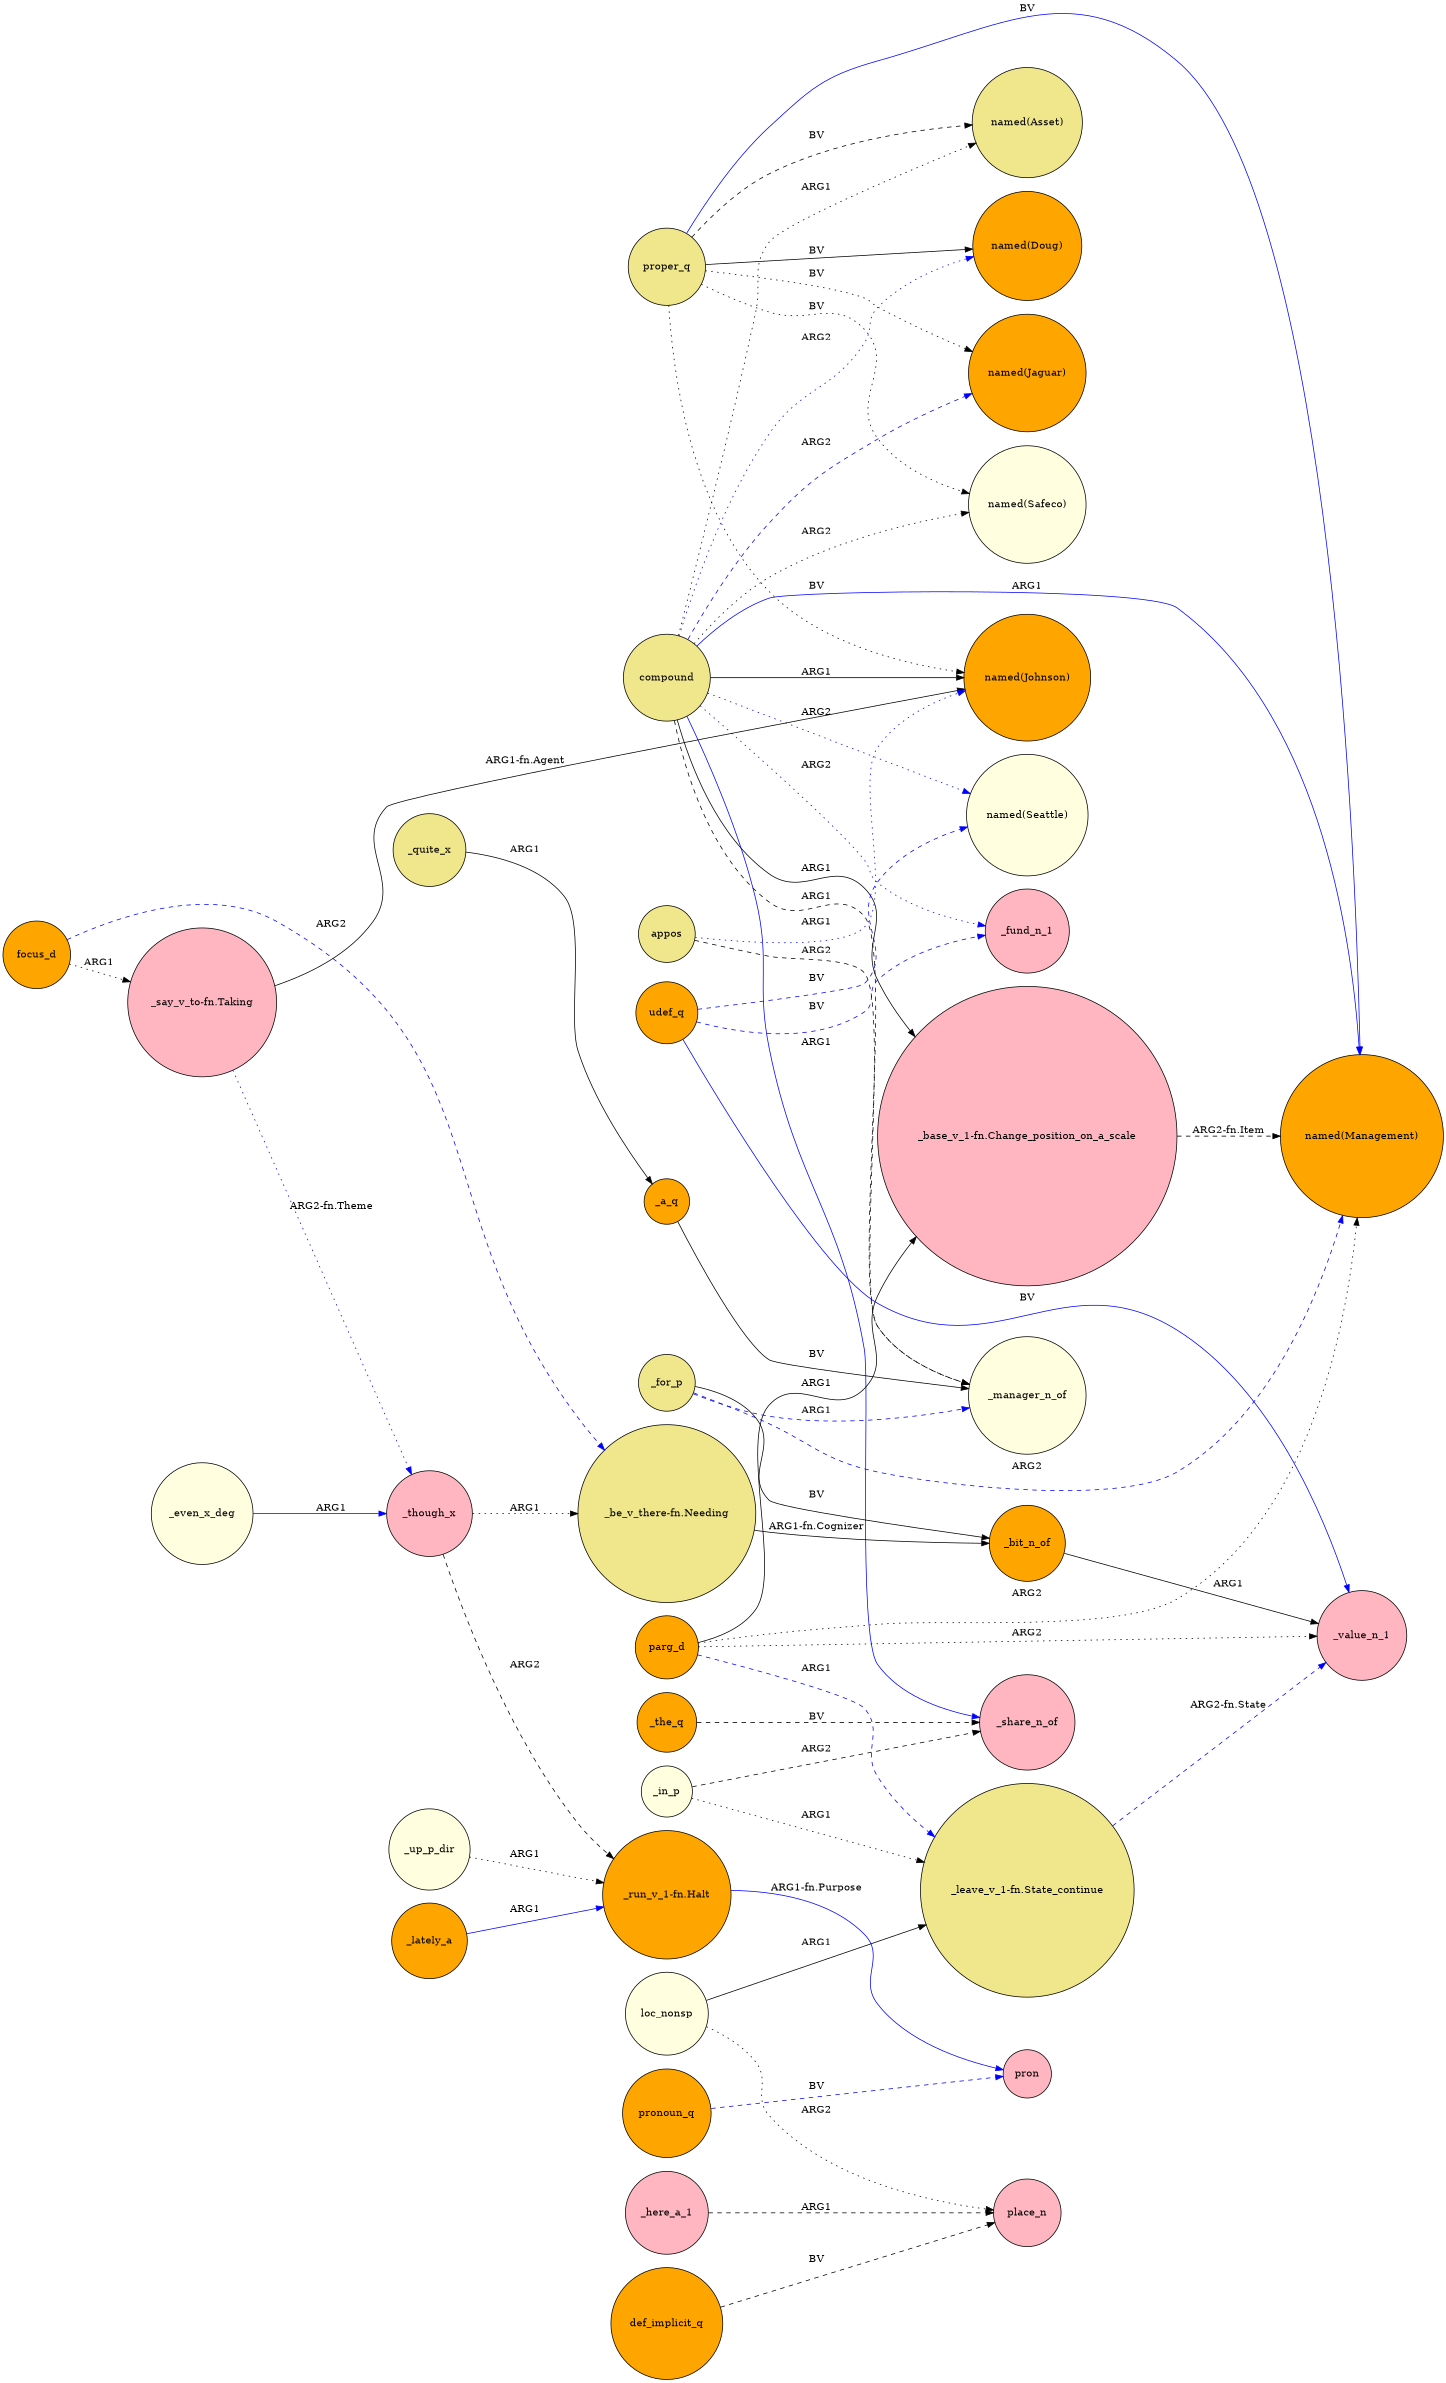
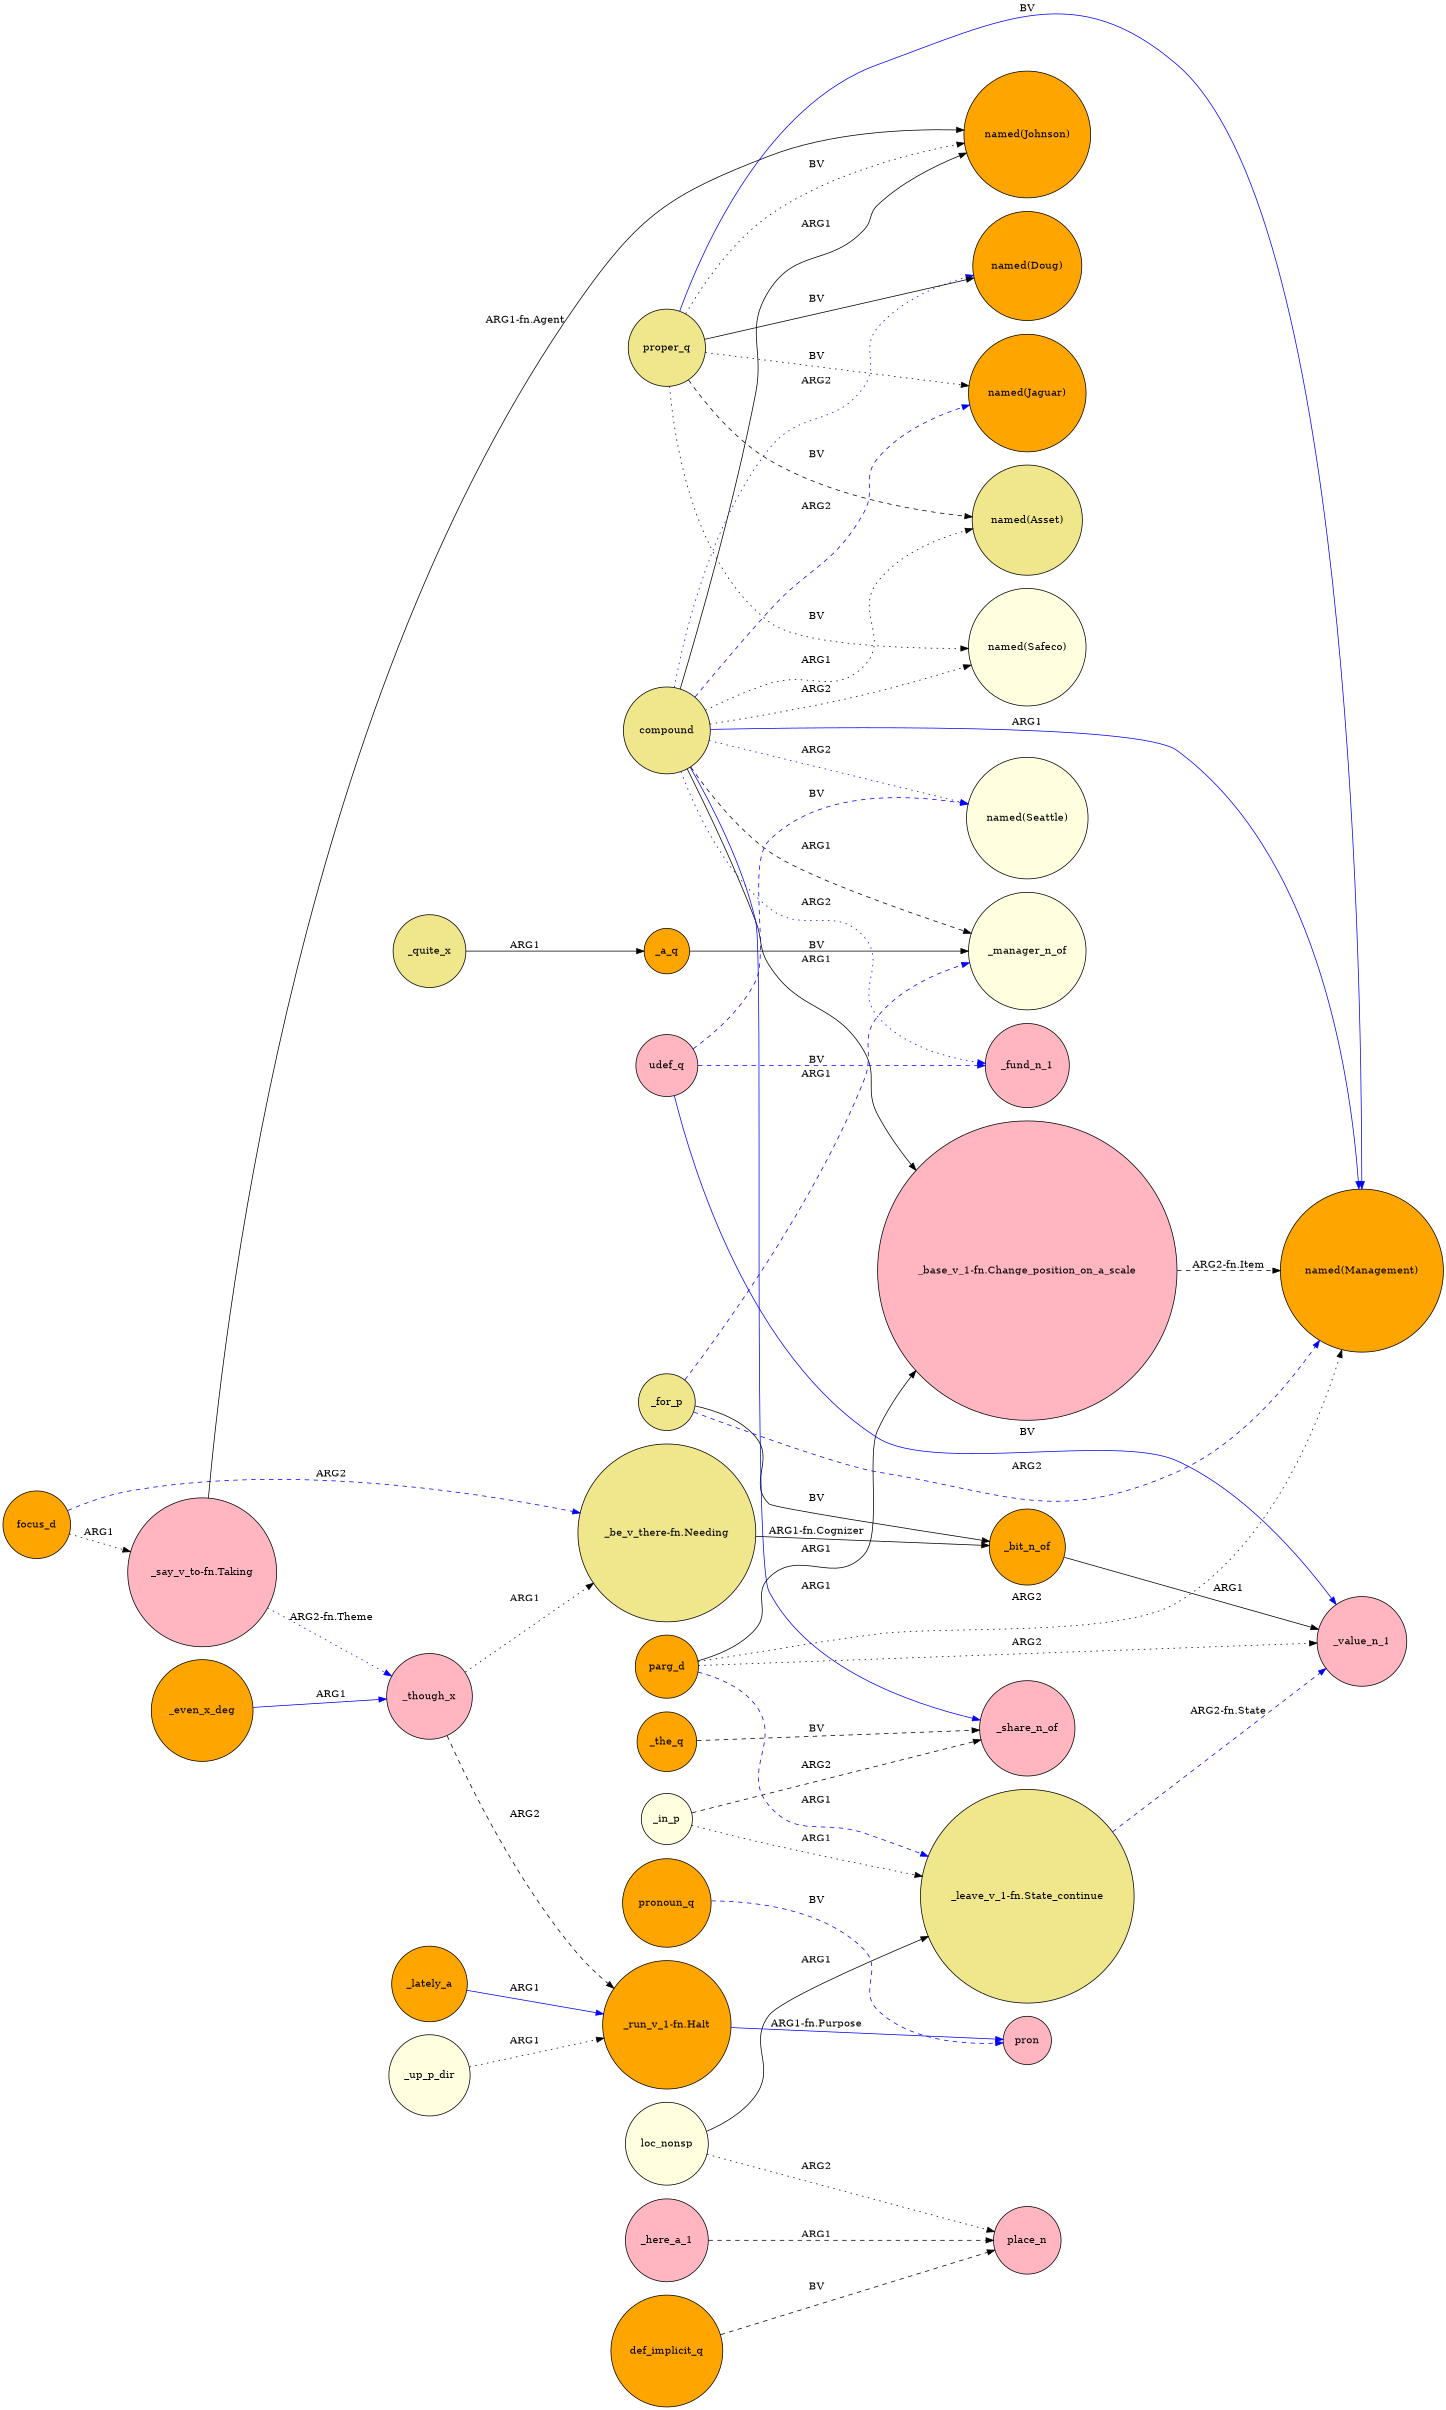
node "appos": removed
node "udef_q": fillcolor orange -> lightpink
node "_even_x_deg": fillcolor lightyellow -> orange
